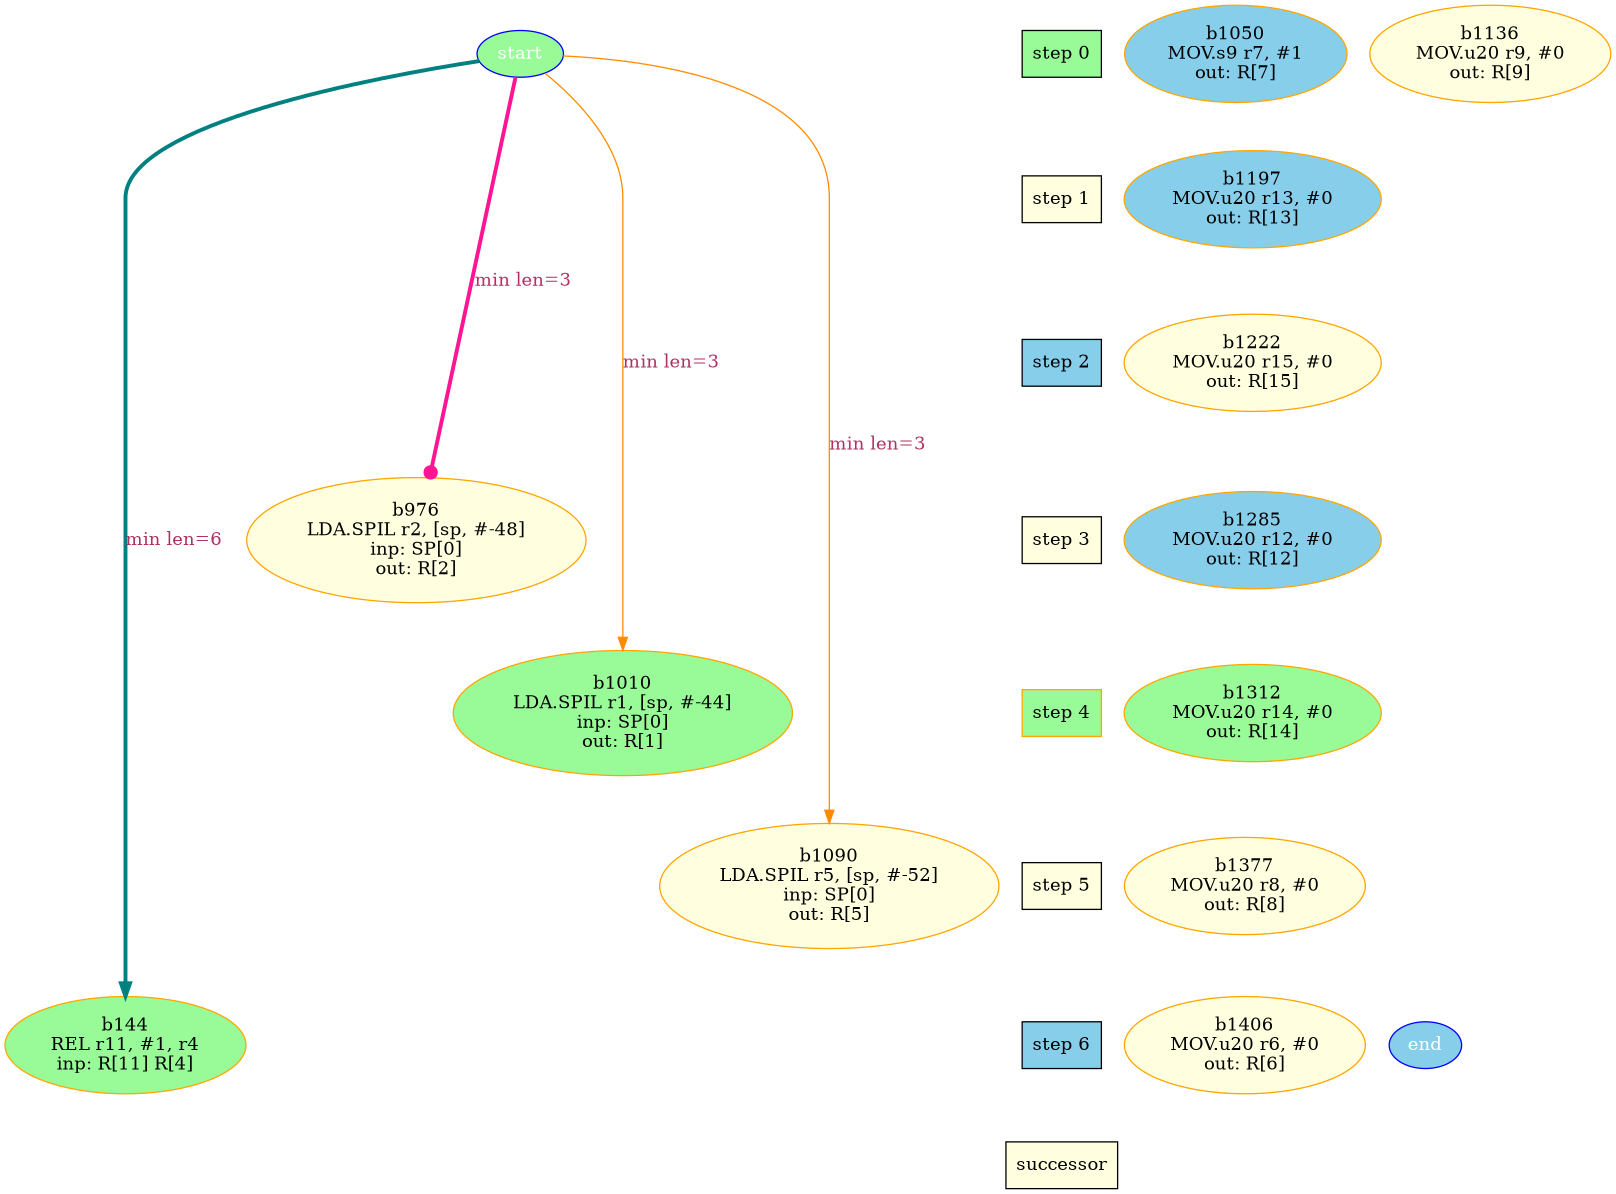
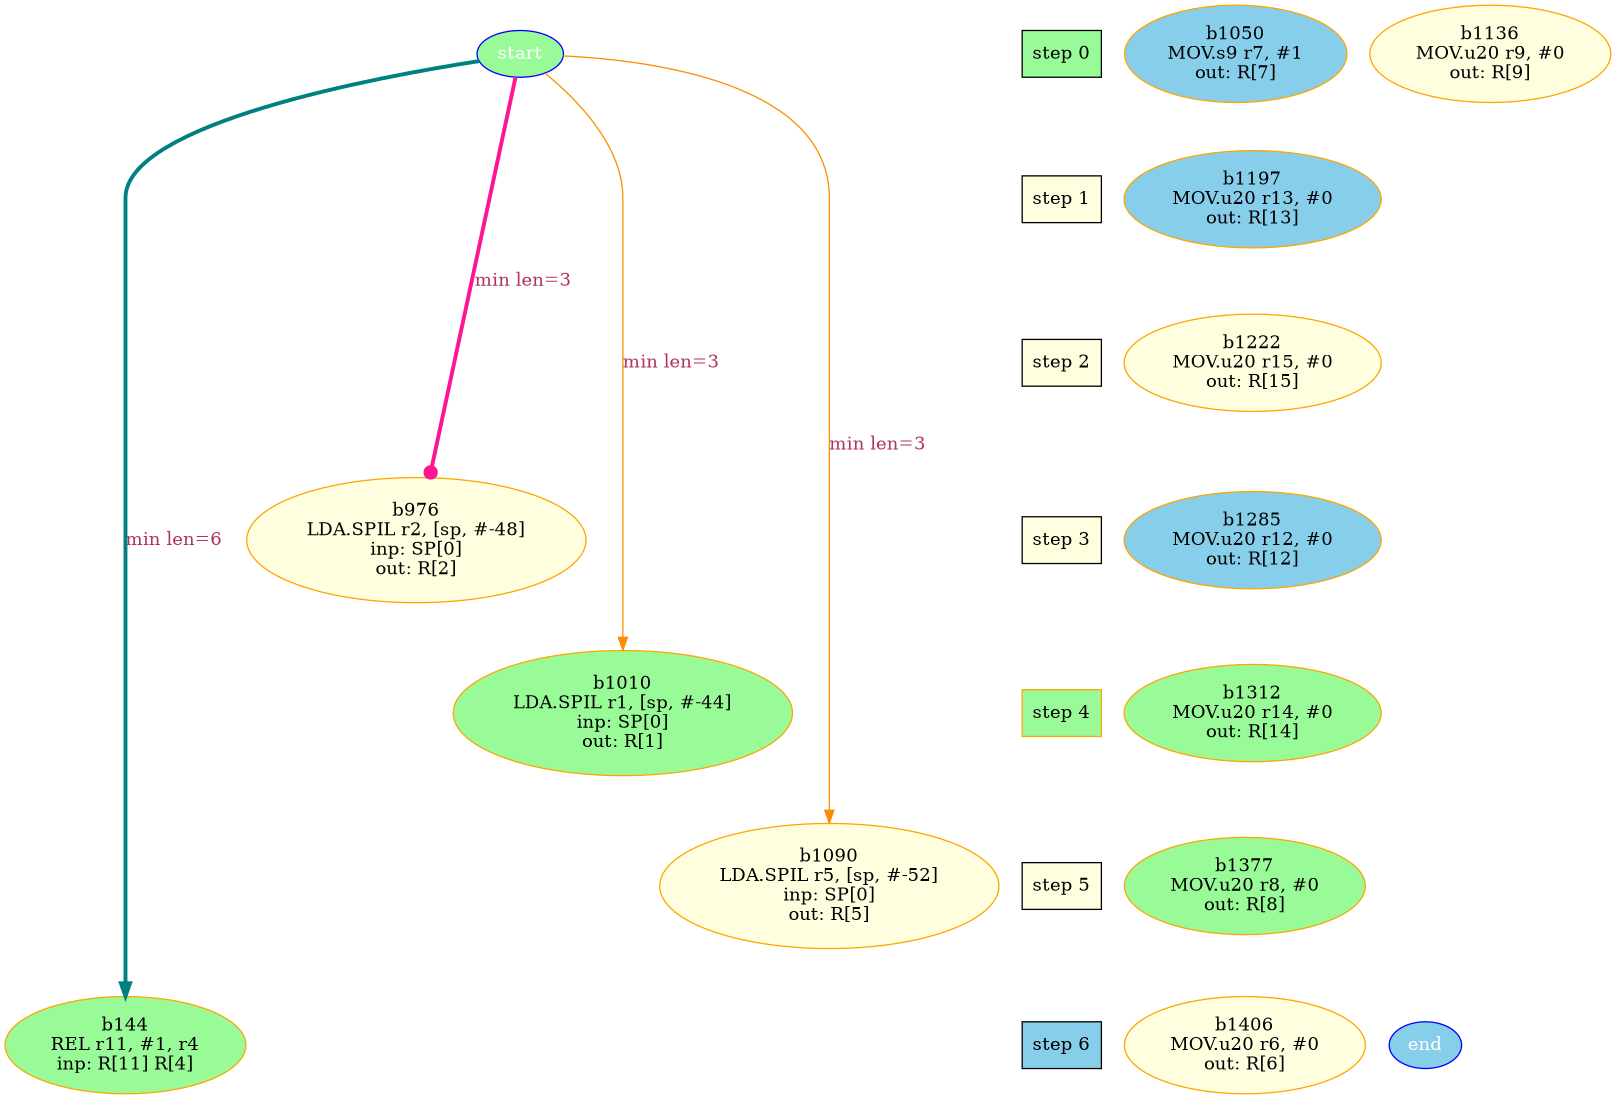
node "step 2": fillcolor skyblue -> lightyellow
node "b1377 MOV.u20 r8, #0 out: R[8]": fillcolor lightyellow -> palegreen
node "successor": removed
